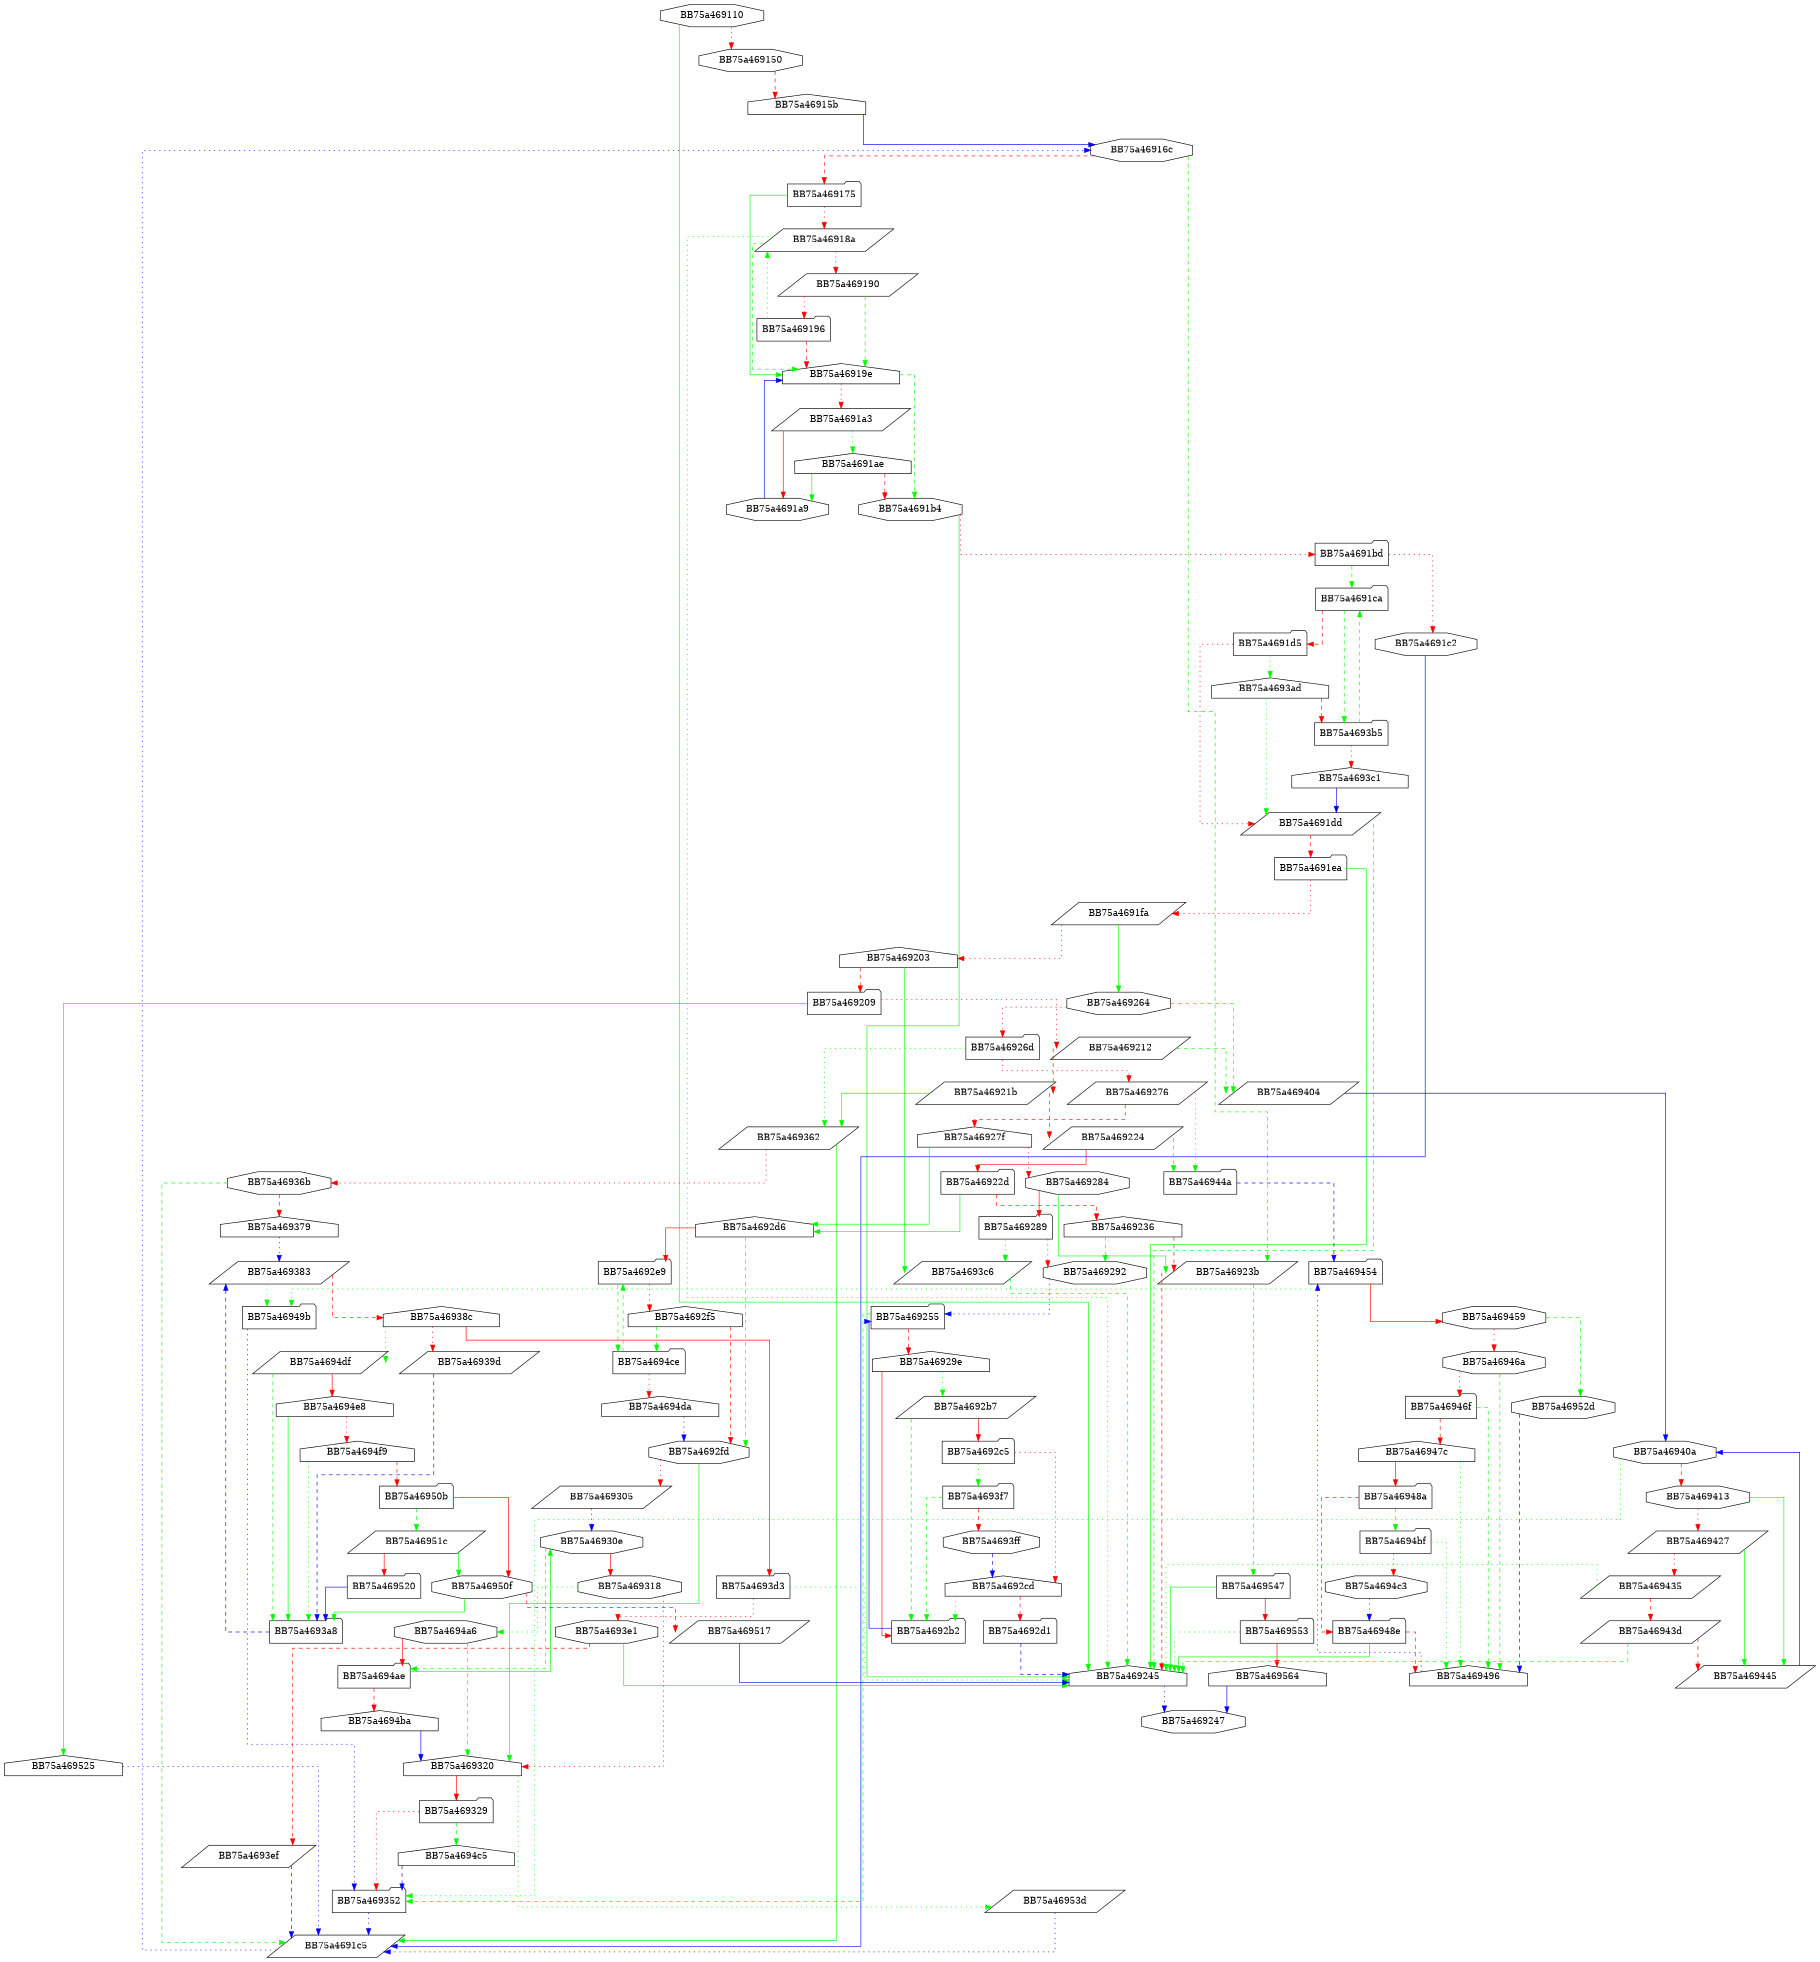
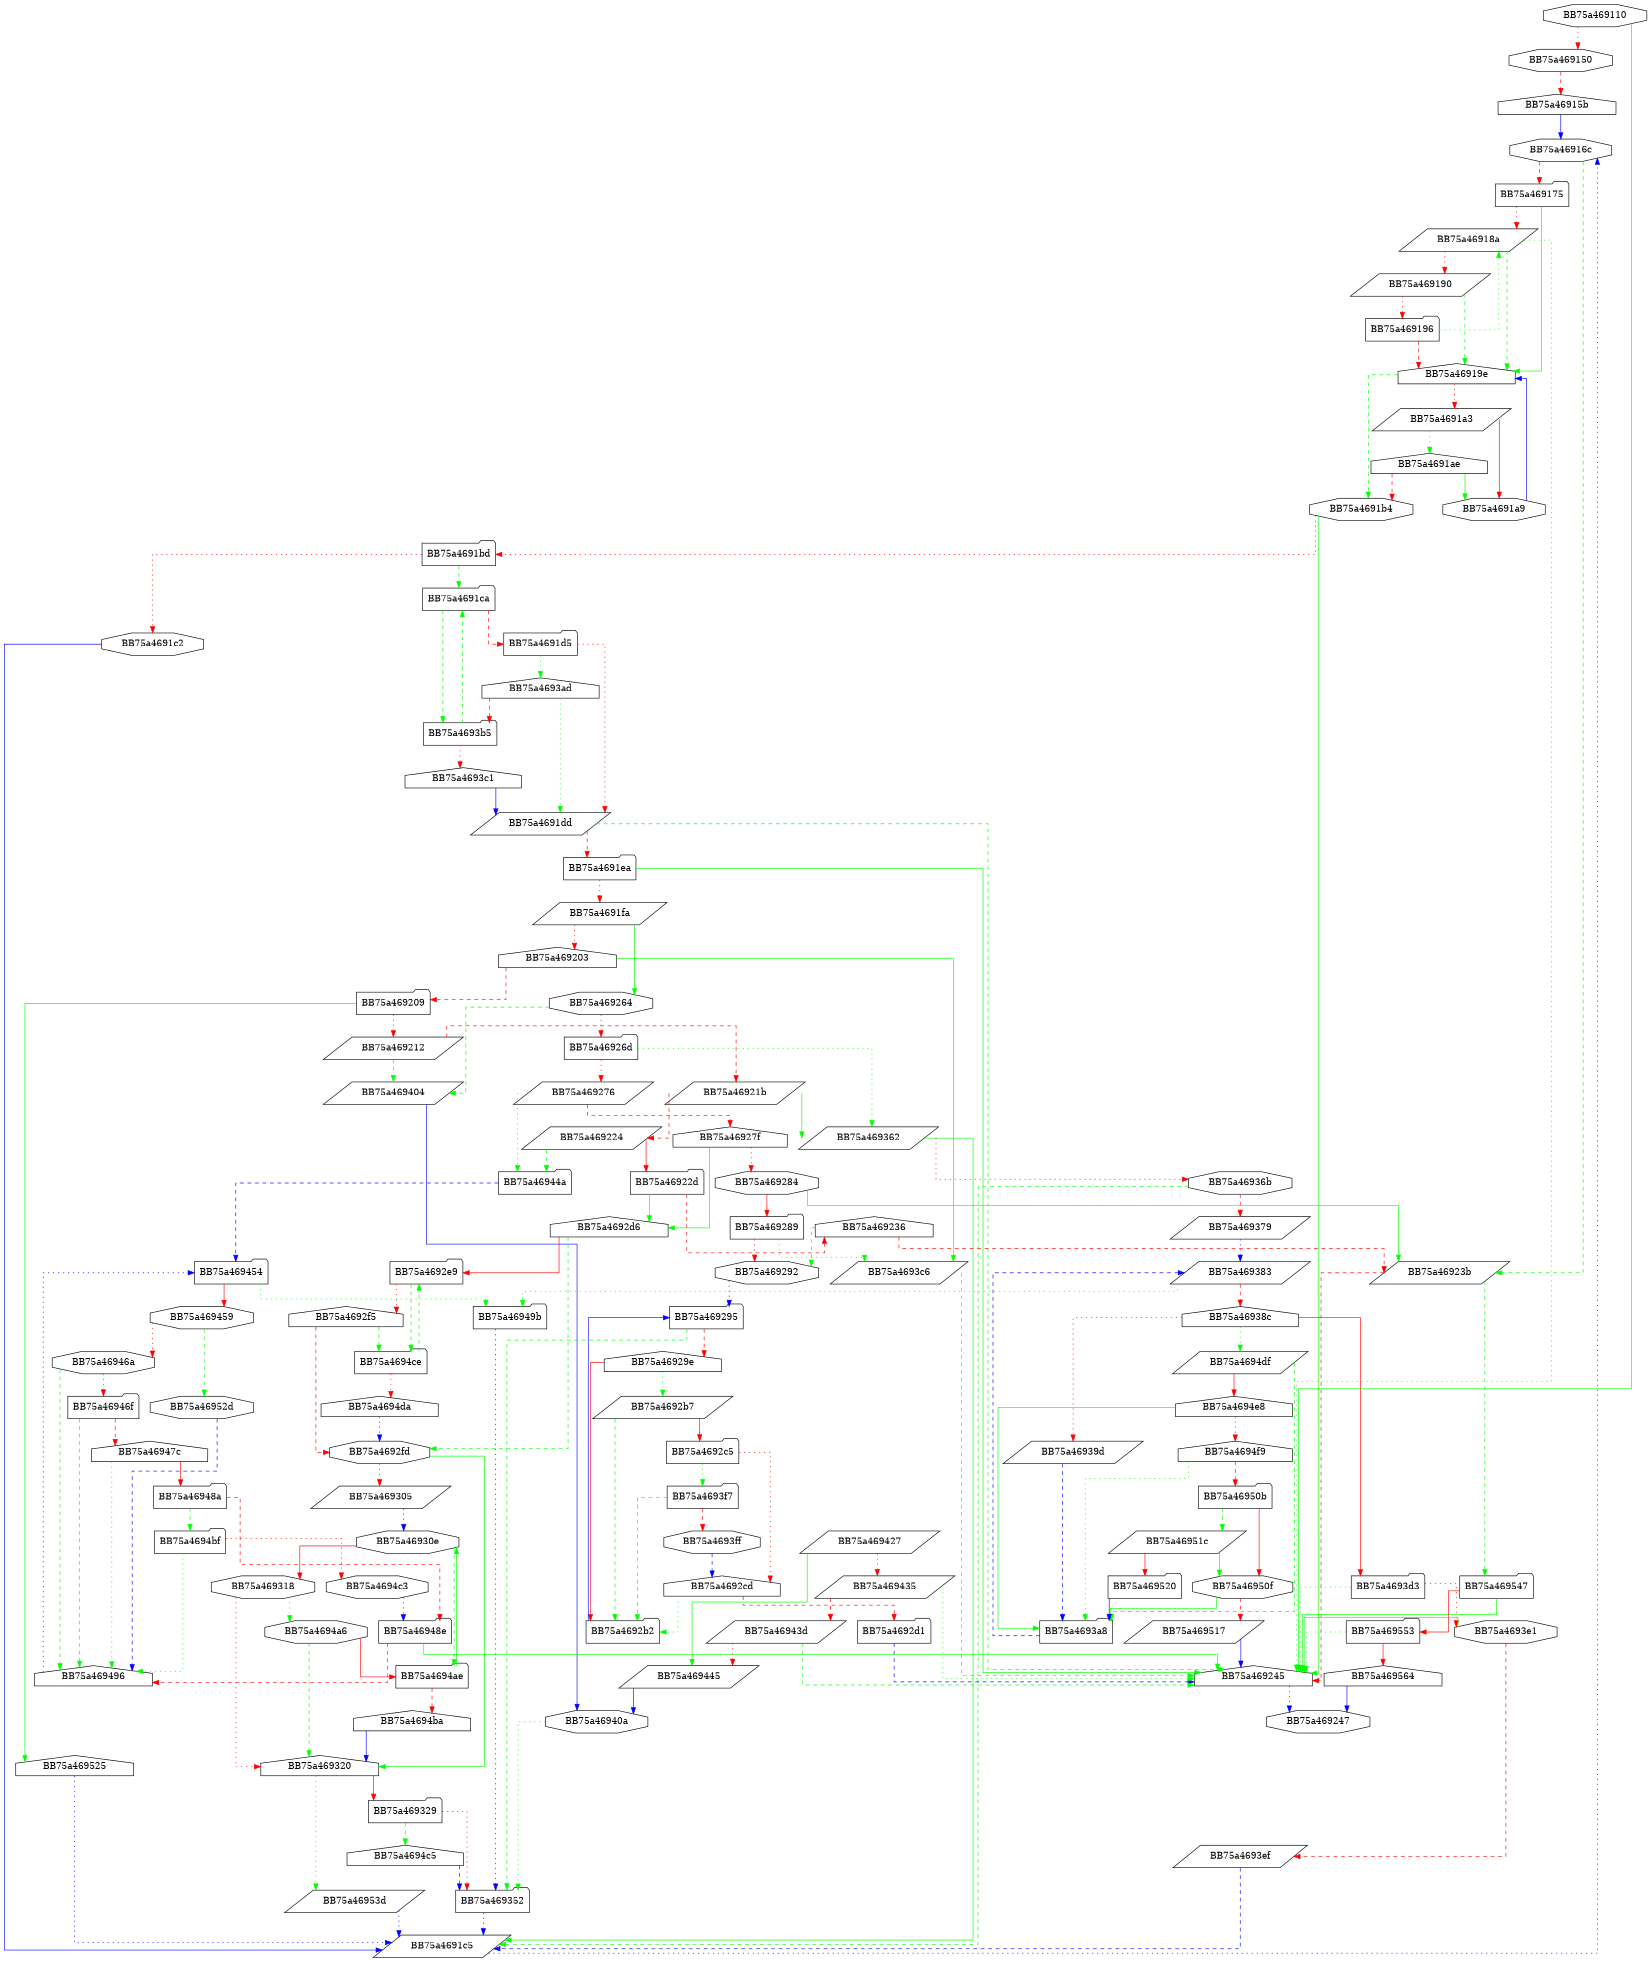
node "BB75a469379": shape house -> parallelogram
node "BB75a469255": label "BB75a469255" -> "BB75a469295"
node "BB75a469413": removed
edge "BB75a46943d" -> "BB75a469445": style dashed -> dotted
